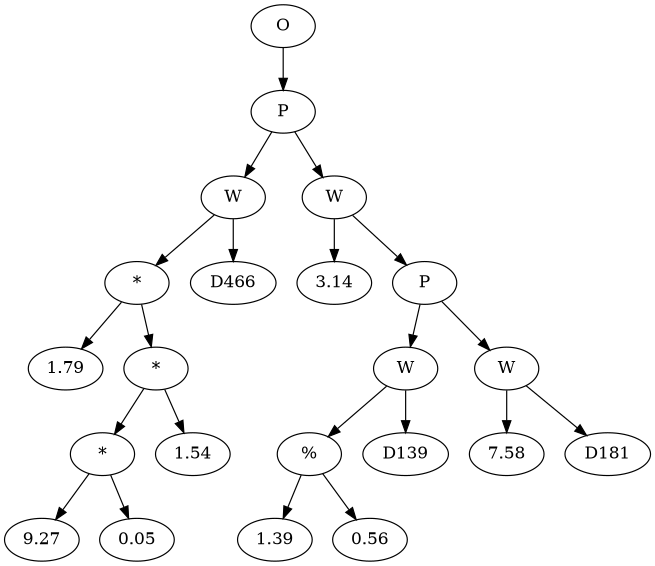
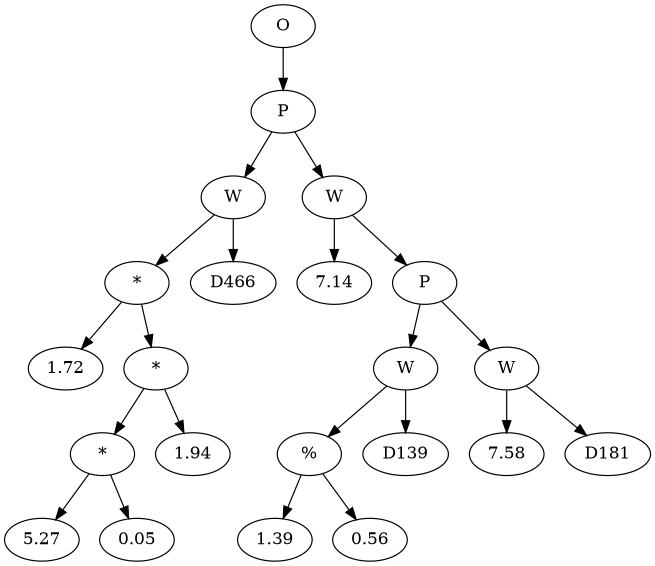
node "3.14": label "3.14" -> "7.14"
node "1.79": label "1.79" -> "1.72"
node "1.54": label "1.54" -> "1.94"
node "9.27": label "9.27" -> "5.27"
